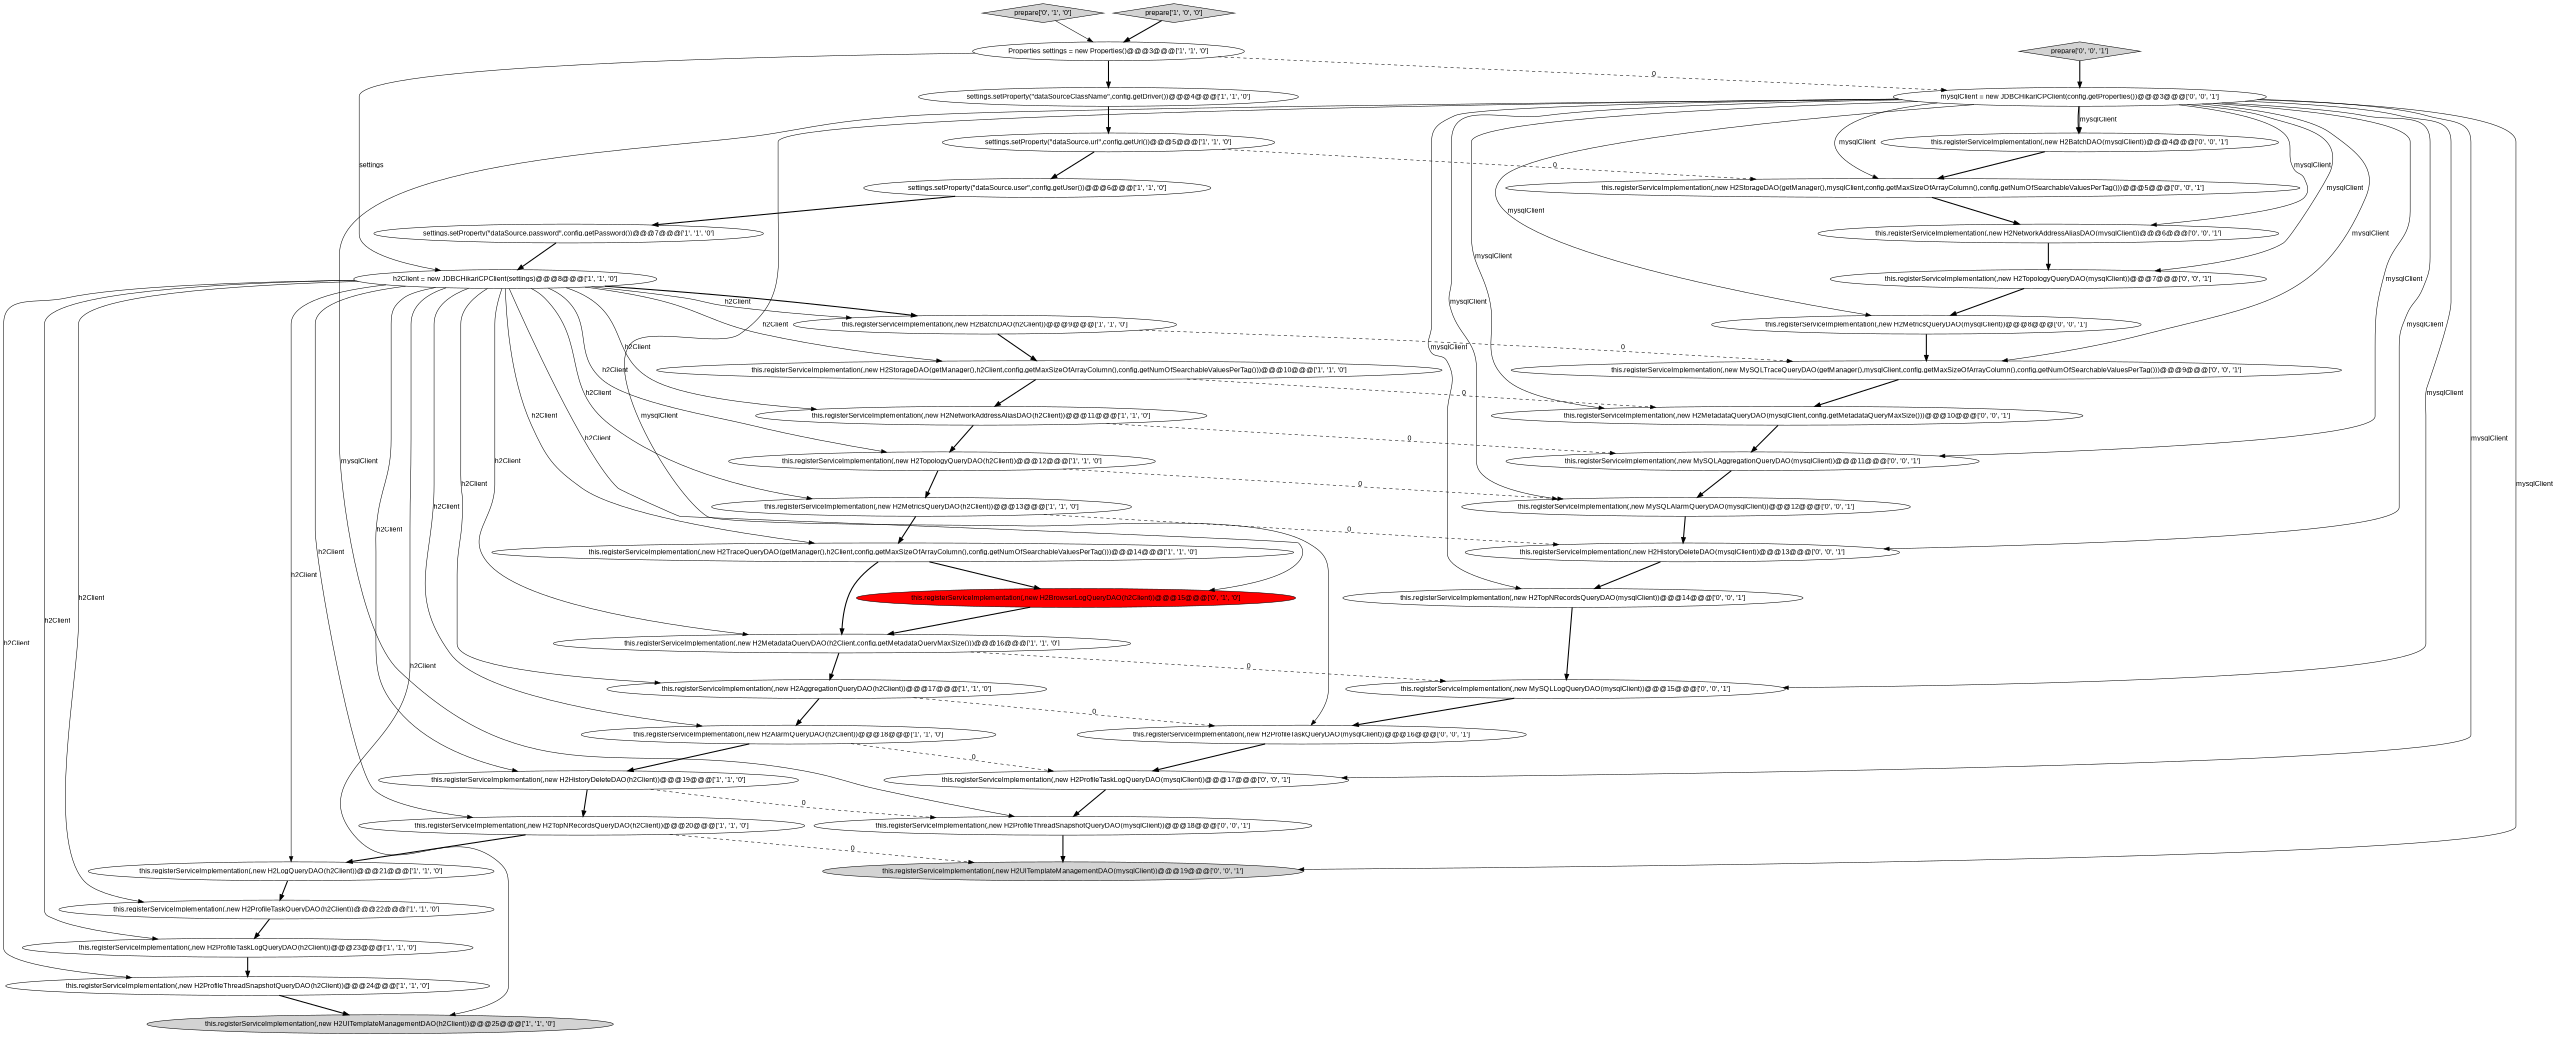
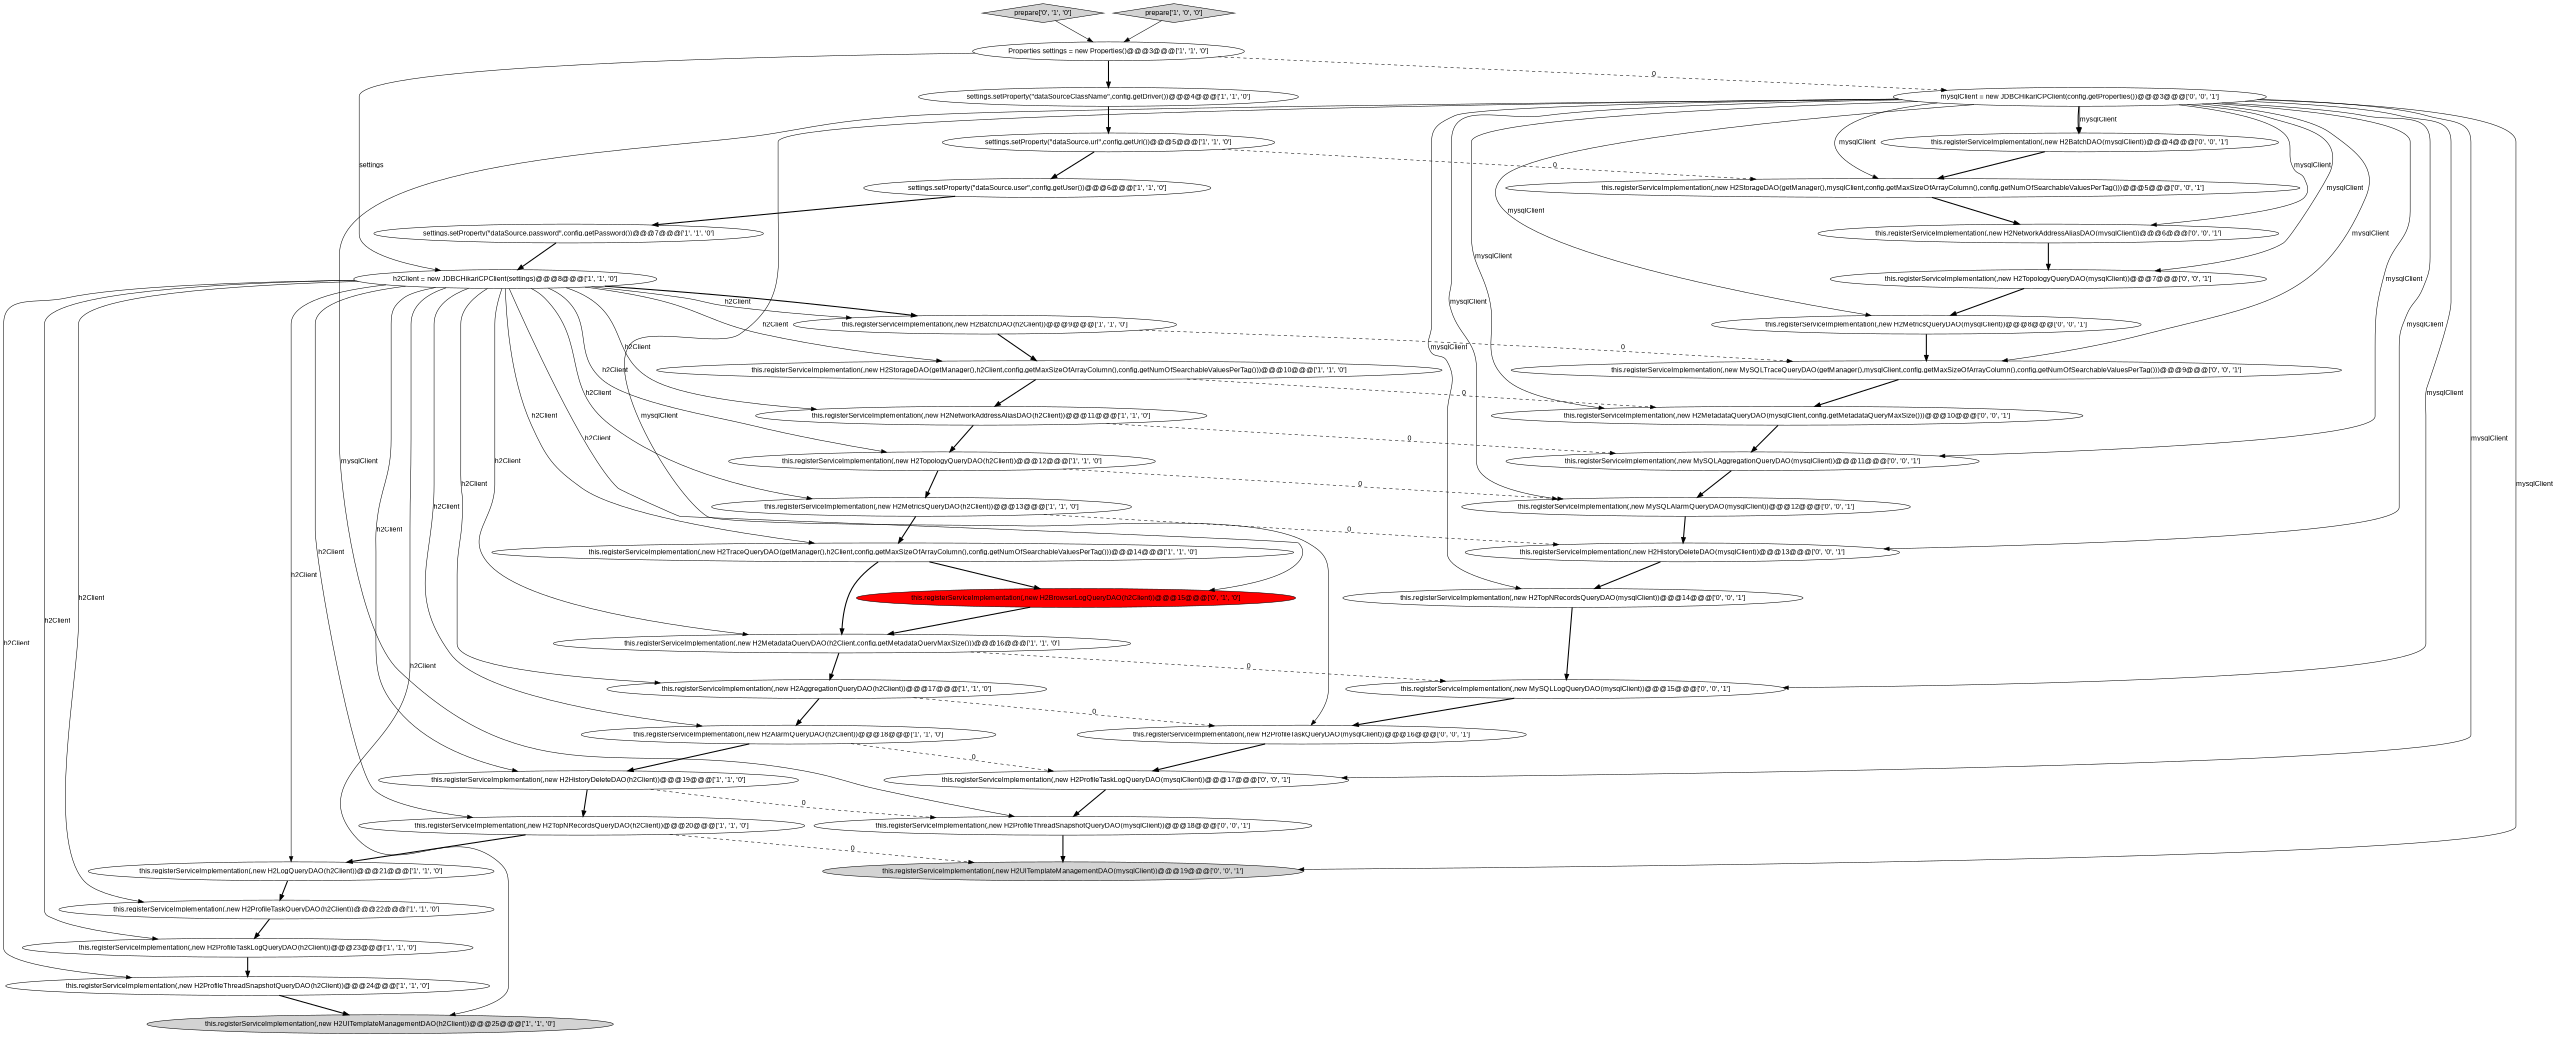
edge "prepare['1', '0', '0']" -> "Properties settings = new Properties()@@@3@@@['1', '1', '0']": style bold -> solid
node "prepare['0', '0', '1']": removed
